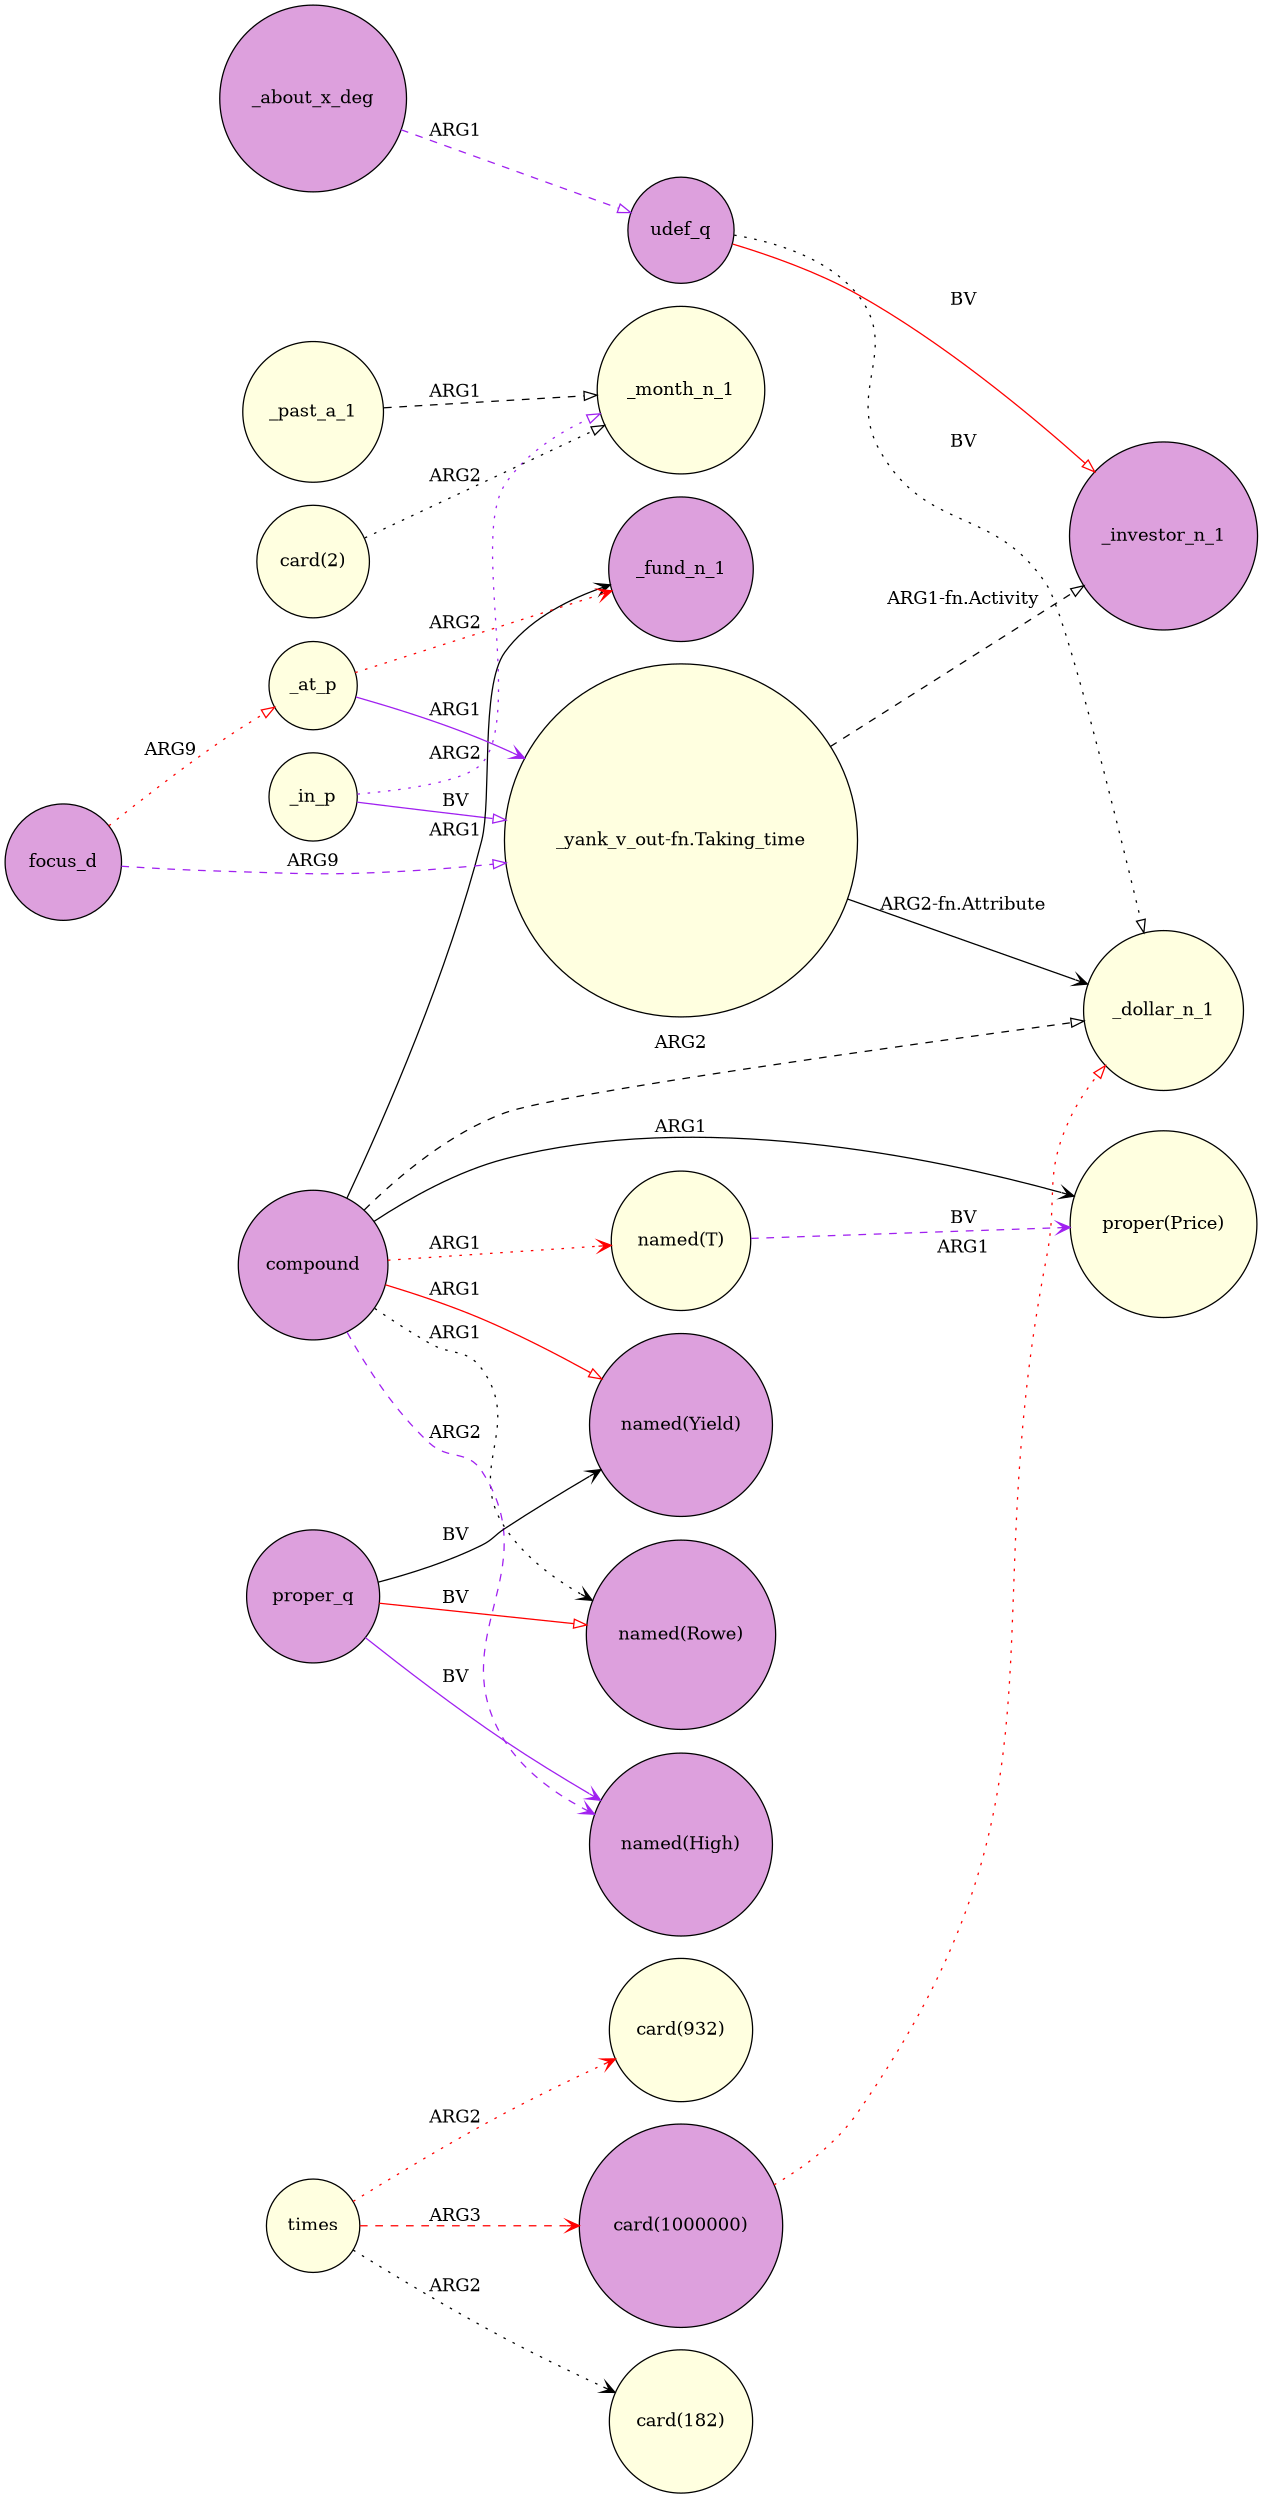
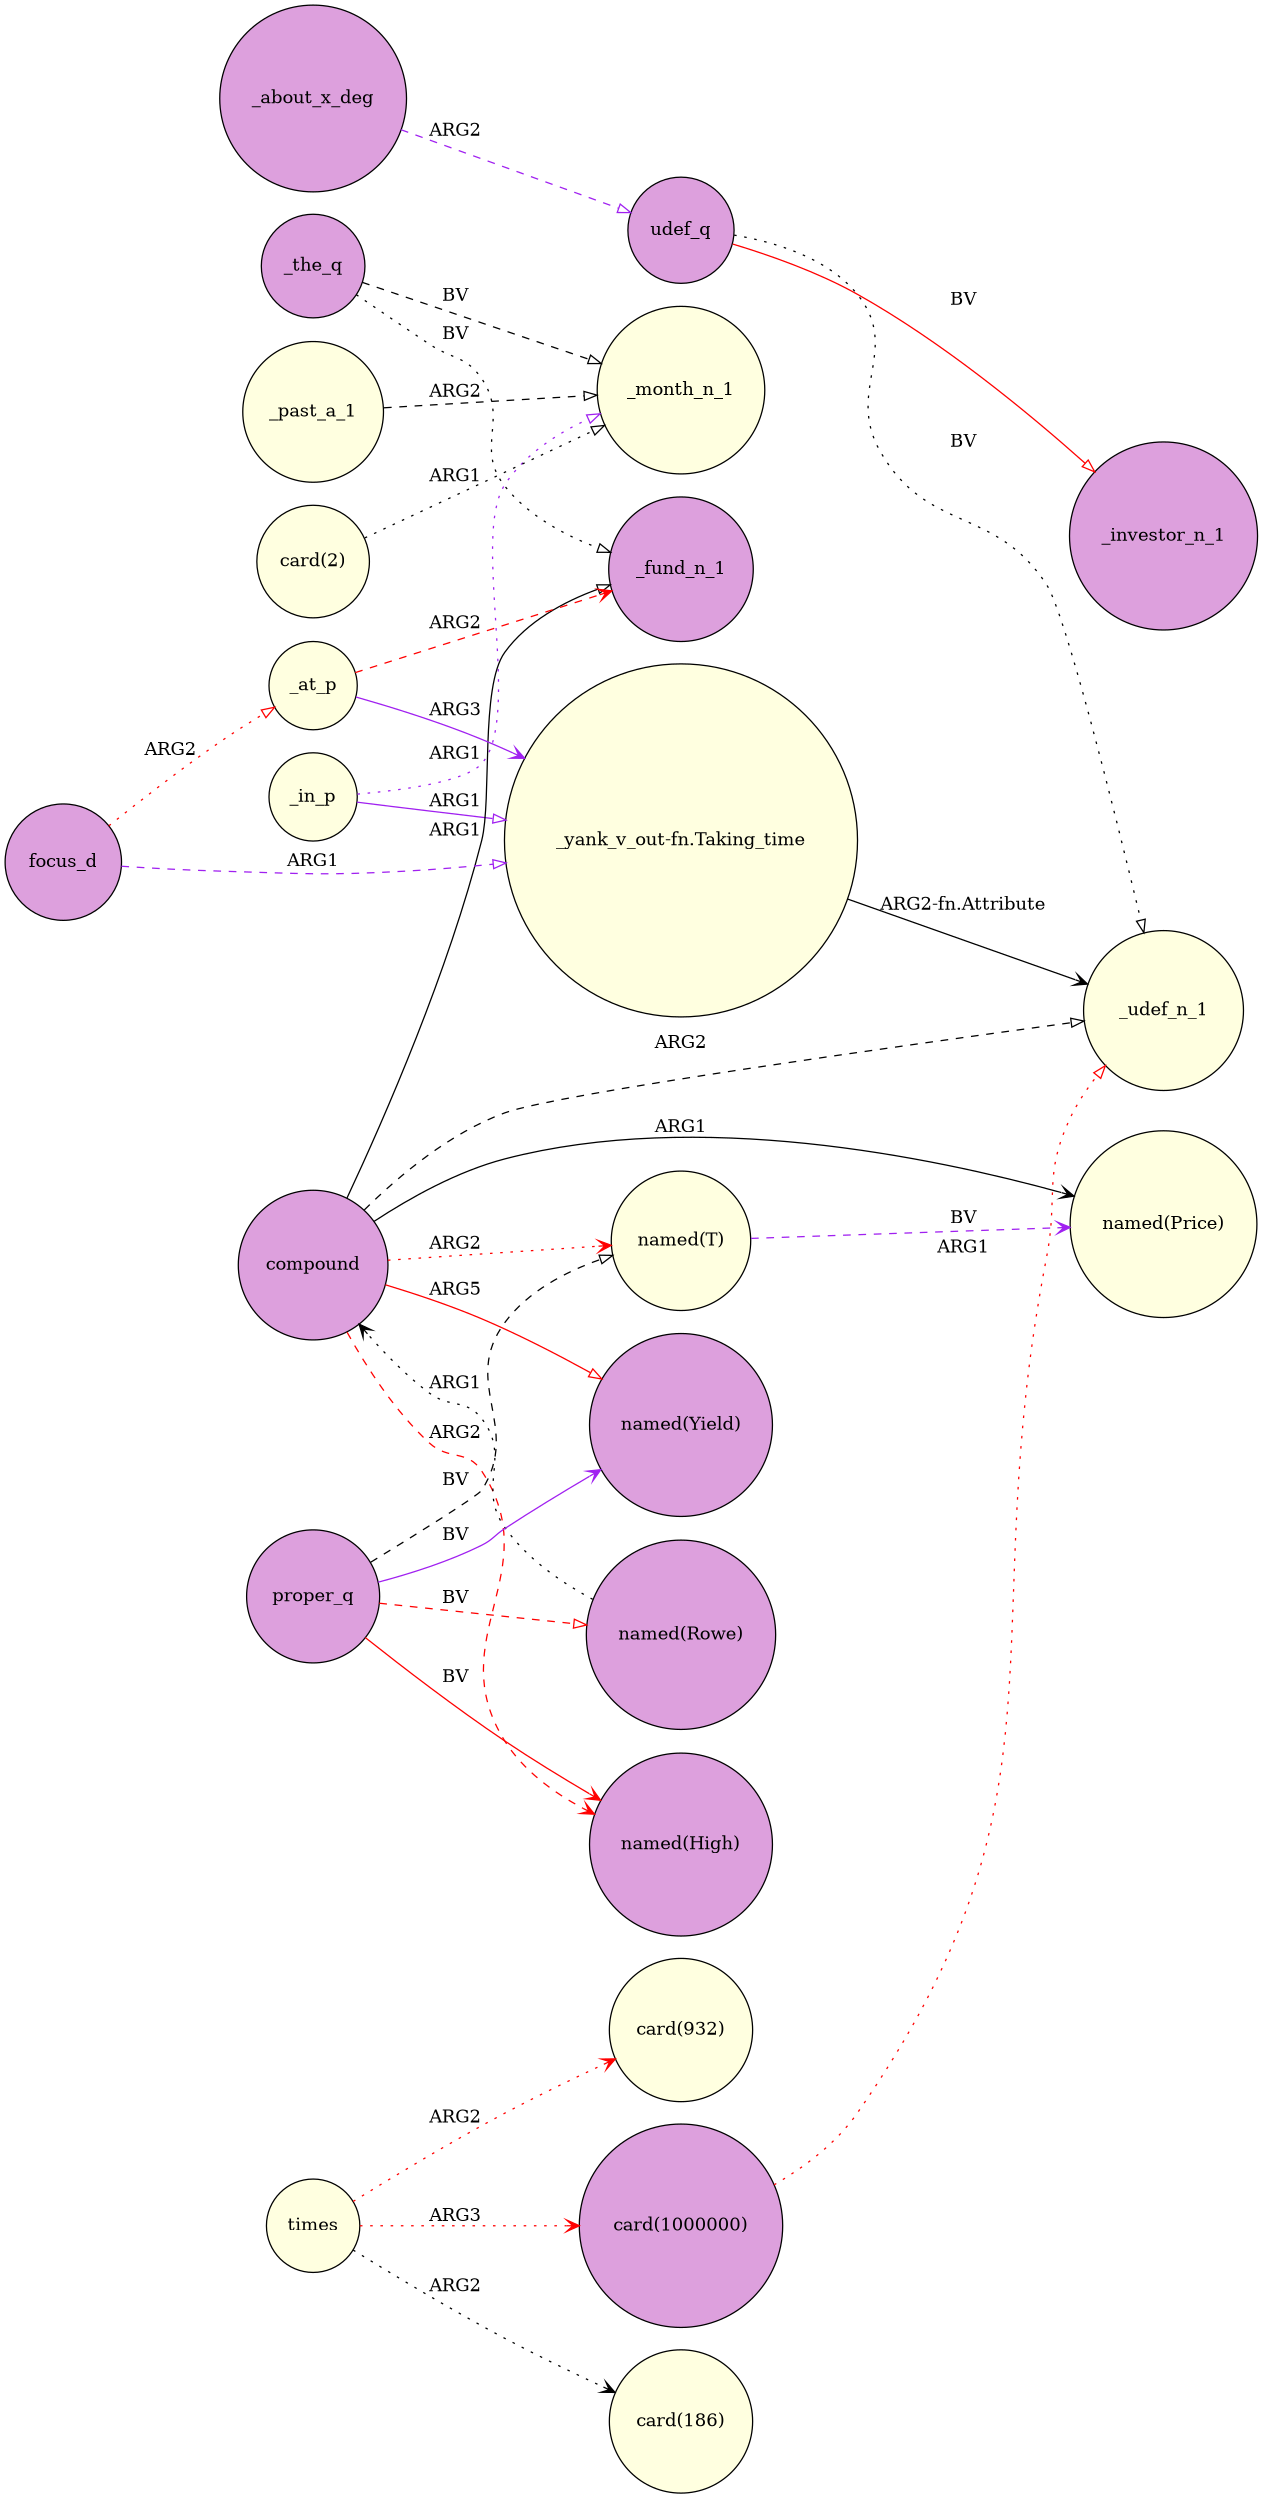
edge "_about_x_deg" -> "udef_q": label "ARG1" -> "ARG2"
node "_the_q": added
edge "_past_a_1" -> "_month_n_1": label "ARG1" -> "ARG2"
edge "card(2)" -> "_month_n_1": label "ARG2" -> "ARG1"
edge "_at_p" -> "_fund_n_1": style dotted -> dashed
edge "_yank_v_out-fn.Taking_time" -> "_investor_n_1": removed, label "ARG1-fn.Activity"
edge "_at_p" -> "_yank_v_out-fn.Taking_time": label "ARG1" -> "ARG3"
edge "focus_d" -> "_at_p": label "ARG9" -> "ARG2"
edge "_in_p" -> "_month_n_1": label "ARG2" -> "ARG1"
edge "_in_p" -> "_yank_v_out-fn.Taking_time": label "BV" -> "ARG1"
edge "focus_d" -> "_yank_v_out-fn.Taking_time": label "ARG9" -> "ARG1"
edge "compound" -> "_fund_n_1": arrowhead vee -> onormal
node "_dollar_n_1": label "_dollar_n_1" -> "_udef_n_1"
node "proper(Price)": label "proper(Price)" -> "named(Price)"
edge "compound" -> "named(T)": label "ARG1" -> "ARG2"
edge "compound" -> "named(Yield)": label "ARG1" -> "ARG5"
edge "proper_q" -> "named(T)": added, label "BV"
edge "compound" -> "named(Rowe)": reversed
edge "proper_q" -> "named(Yield)": color black -> purple
edge "compound" -> "named(High)": color purple -> red
edge "proper_q" -> "named(Rowe)": style solid -> dashed
edge "proper_q" -> "named(High)": color purple -> red
edge "times" -> "card(1000000)": style dashed -> dotted
node "card(182)": label "card(182)" -> "card(186)"
